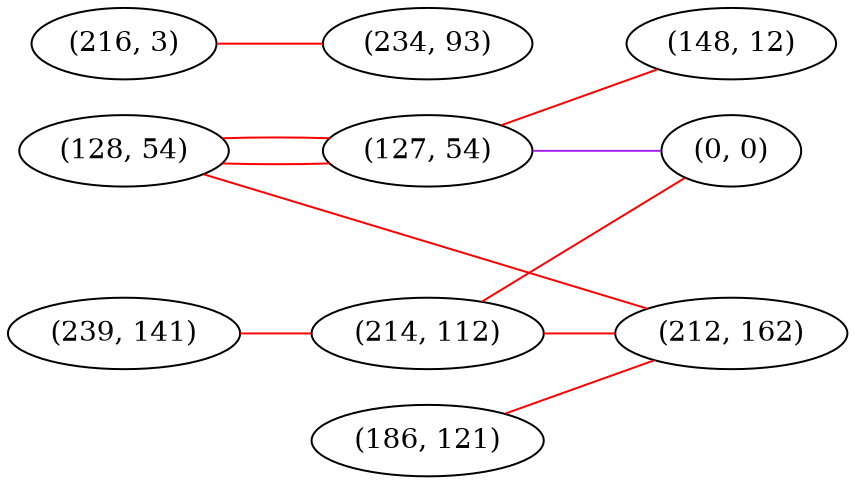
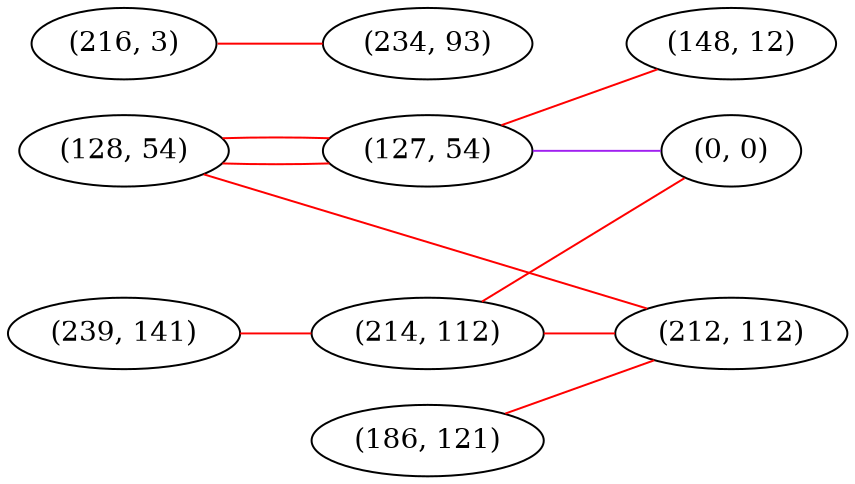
node "(212, 162)": label "(212, 162)" -> "(212, 112)"
